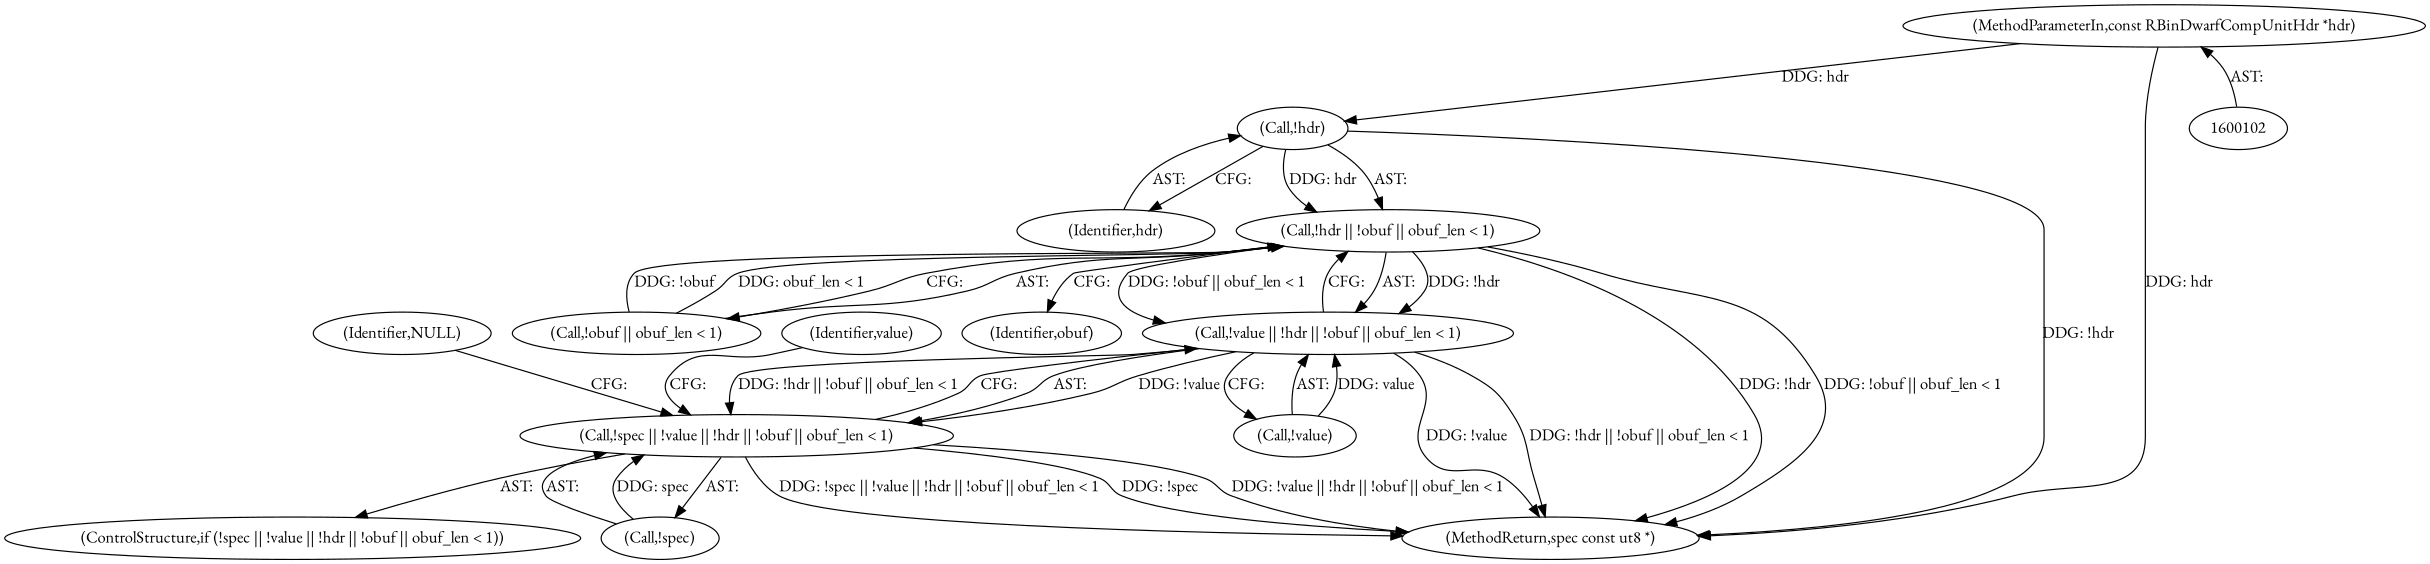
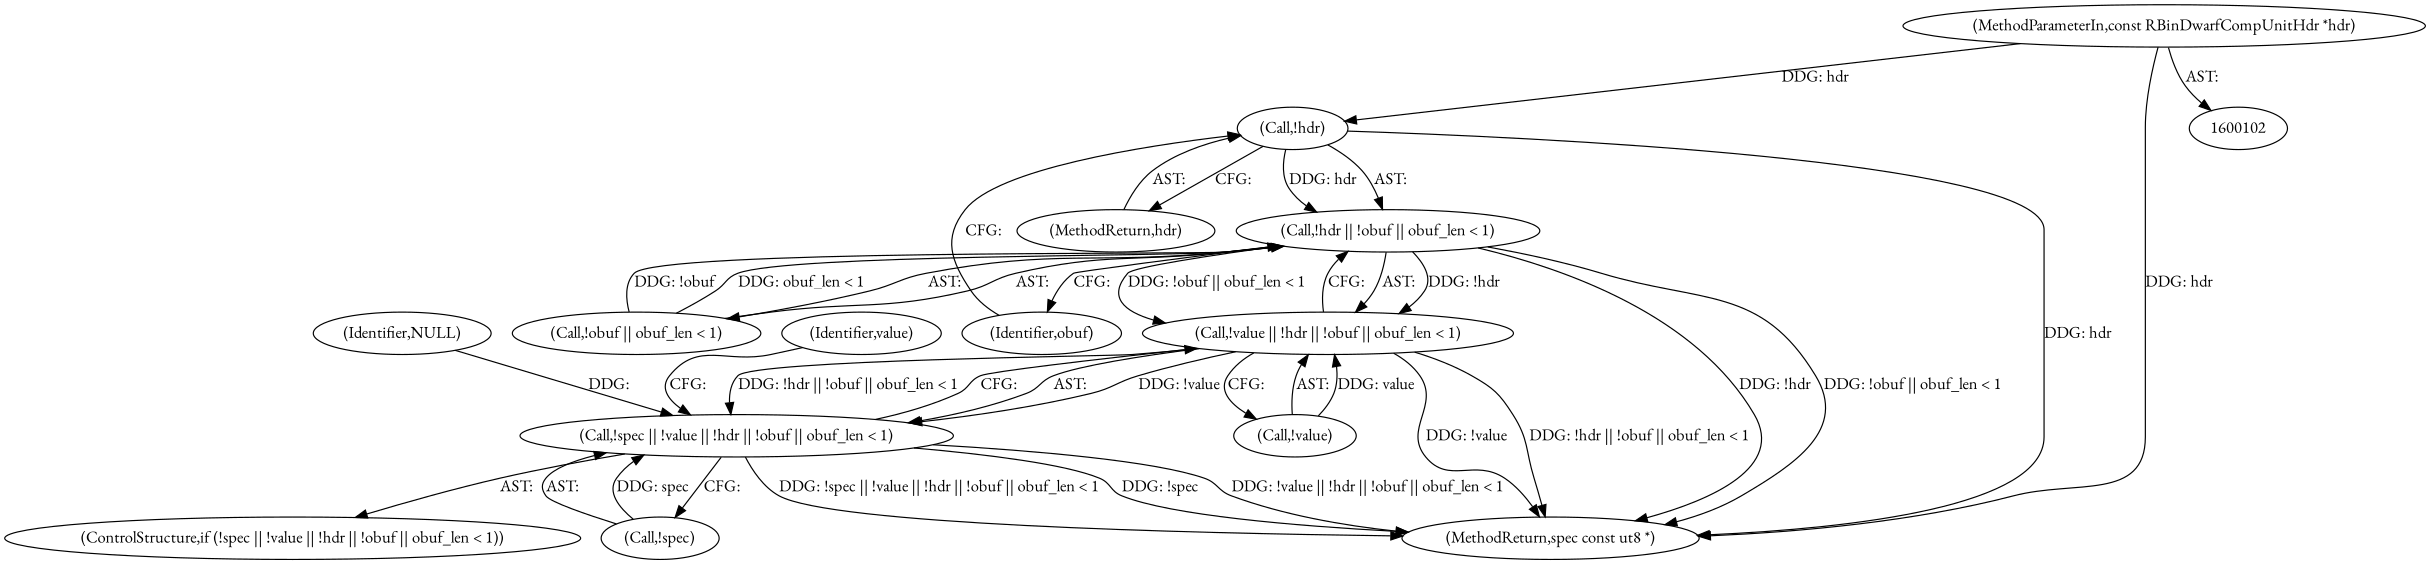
edge "1600102" -> "(MethodParameterIn,const RBinDwarfCompUnitHdr *hdr)": reversed
edge "(Identifier,obuf)" -> "(Call,!hdr)": added, label "CFG:"
node "(Identifier,hdr)": label "(Identifier,hdr)" -> "(MethodReturn,hdr)"
edge "(Call,!hdr || !obuf || obuf_len < 1)" -> "(Call,!obuf || obuf_len < 1)": label "CFG: " -> "AST: "
edge "(Call,!hdr)" -> "(MethodReturn,spec const ut8 *)": label "DDG: !hdr" -> "DDG: hdr"
edge "(Identifier,NULL)" -> "(Call,!spec || !value || !hdr || !obuf || obuf_len < 1)": label "CFG: " -> "DDG: "
edge "(Call,!spec || !value || !hdr || !obuf || obuf_len < 1)" -> "(Call,!spec)": label "AST: " -> "CFG: "
